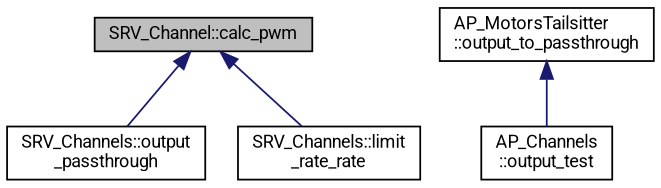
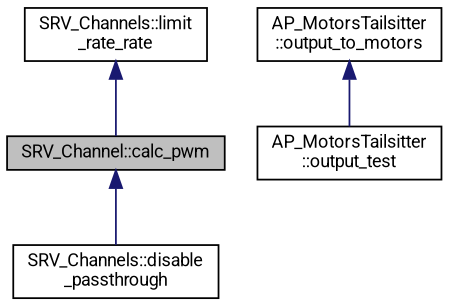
node "AP_MotorsTailsitter ::output_to_passthrough": label "AP_MotorsTailsitter ::output_to_passthrough" -> "AP_MotorsTailsitter ::output_to_motors"
edge "SRV_Channels::limit _rate_rate" -> "SRV_Channel::calc_pwm": reversed
node "SRV_Channels::output _passthrough": label "SRV_Channels::output _passthrough" -> "SRV_Channels::disable _passthrough"
node "AP_Channels ::output_test": label "AP_Channels ::output_test" -> "AP_MotorsTailsitter ::output_test"
